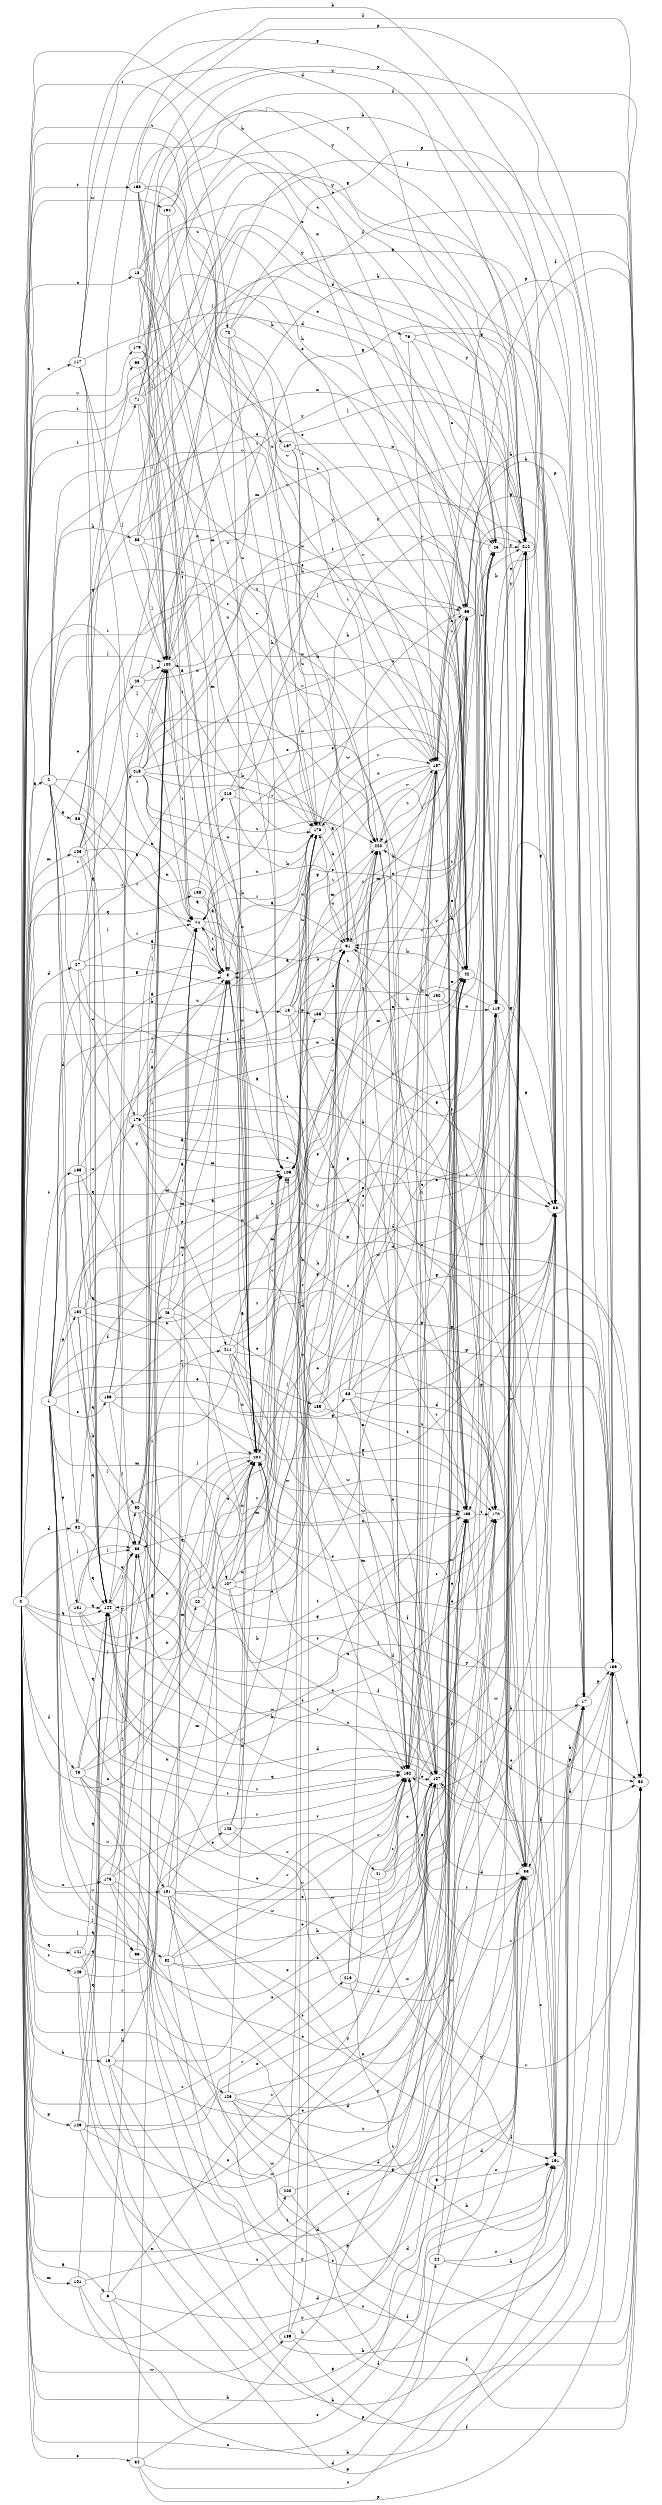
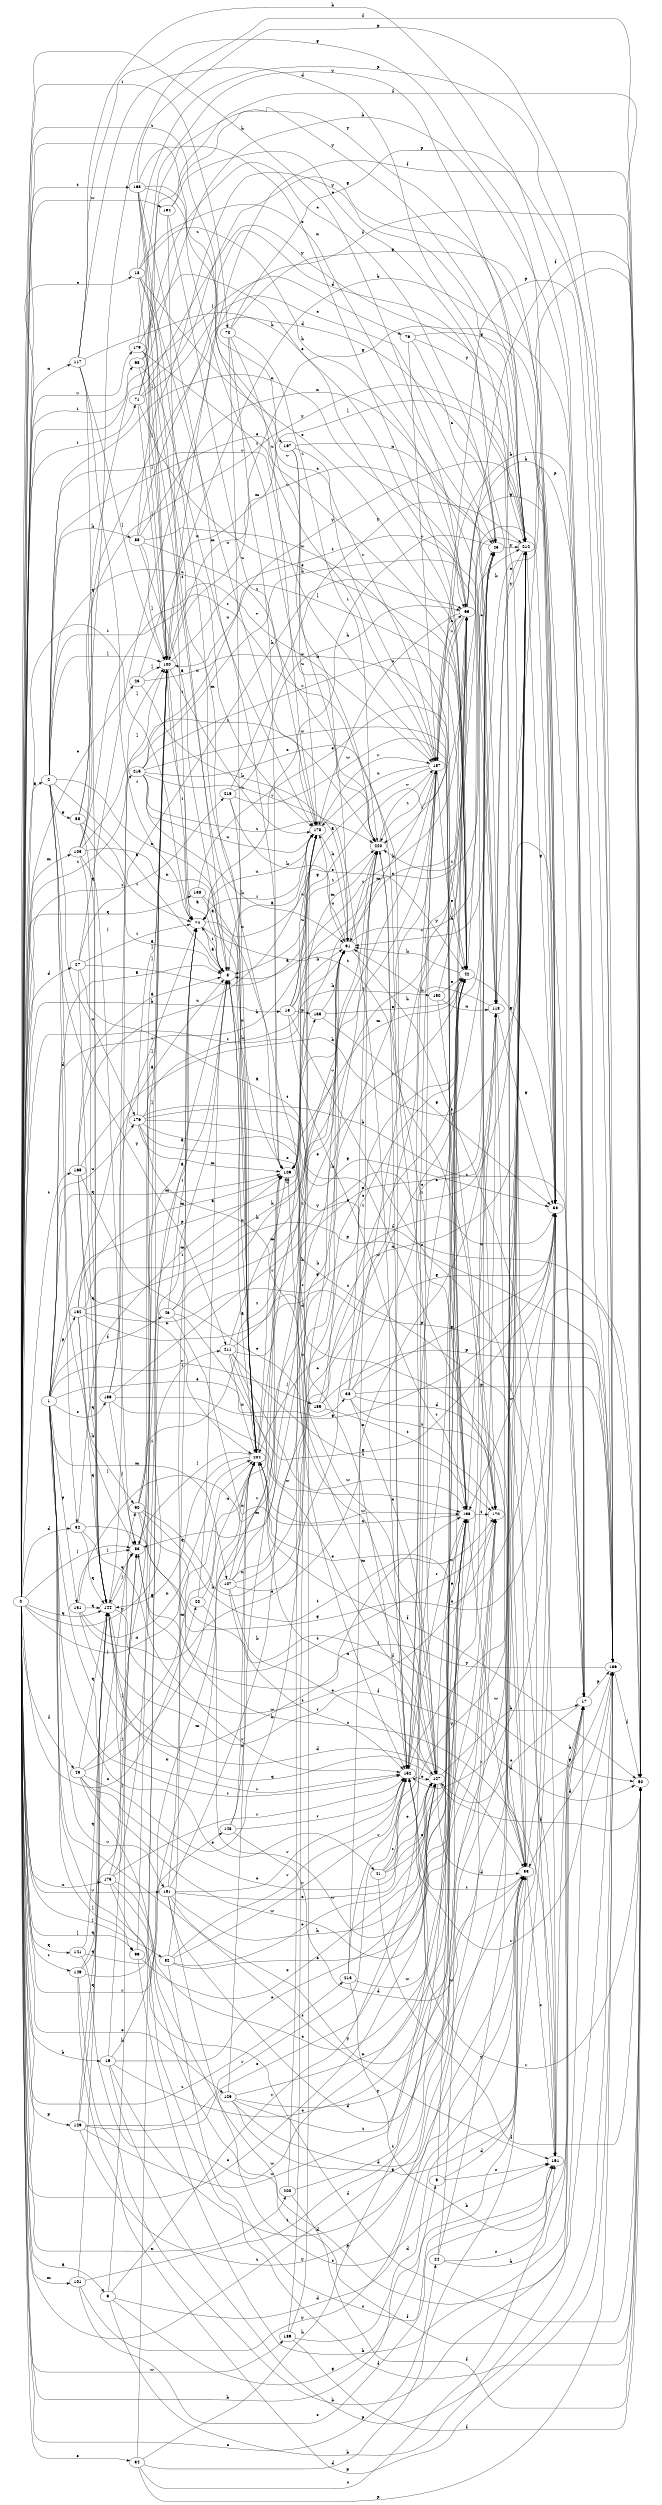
edge "215" -> "100": removed, label "l"
edge "176" -> "118": now "2" -> "118"
edge "43" -> "204": removed, label "x"
